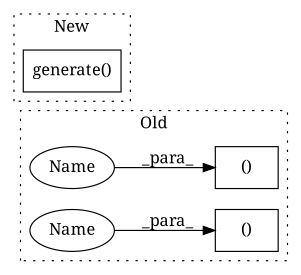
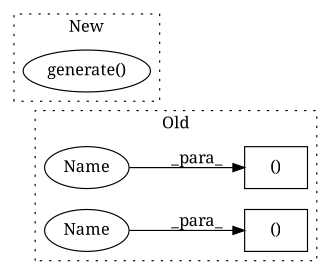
node "generate()": shape box -> ellipse
